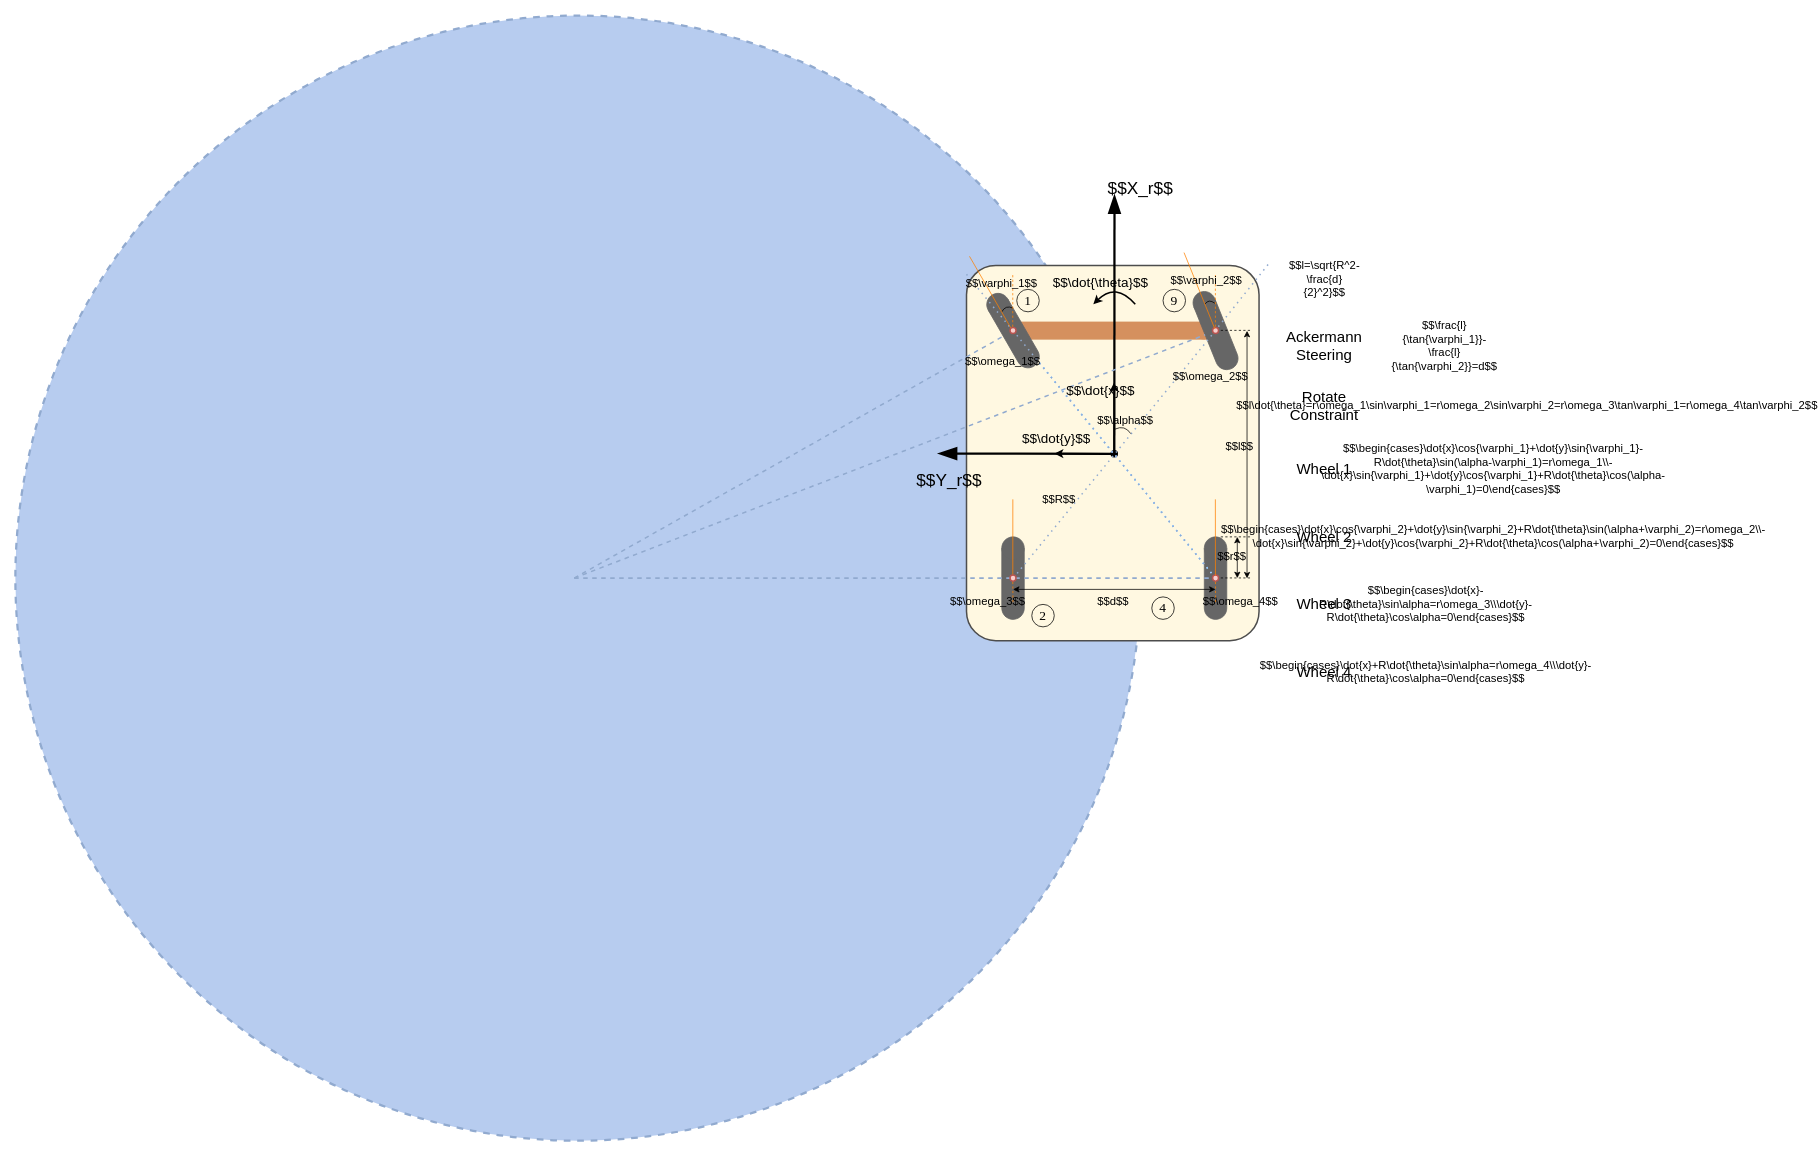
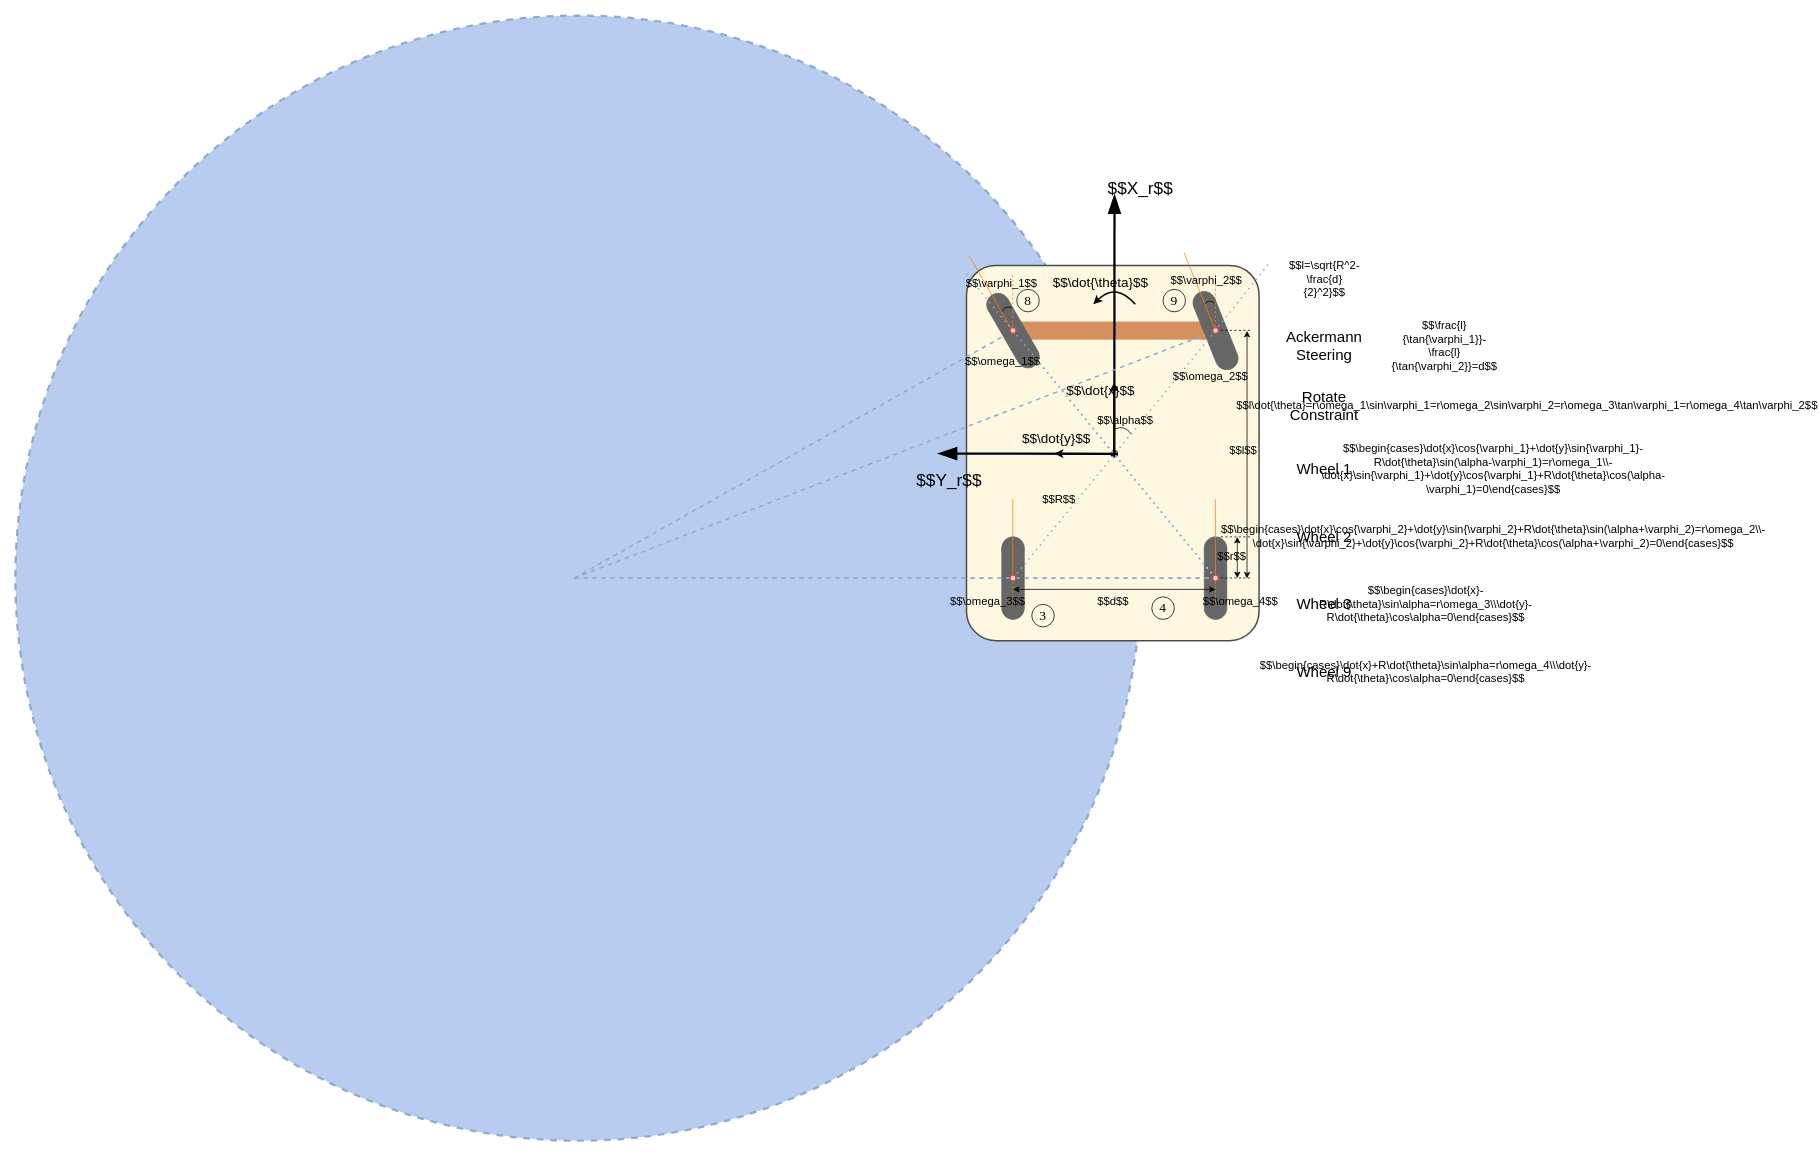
node "1": label "1" -> "8"
node "$$l$$": moved (1239, 446) -> (1243, 450)
node "2": label "2" -> "3"
node "Wheel 4": label "Wheel 4" -> "Wheel 9"
